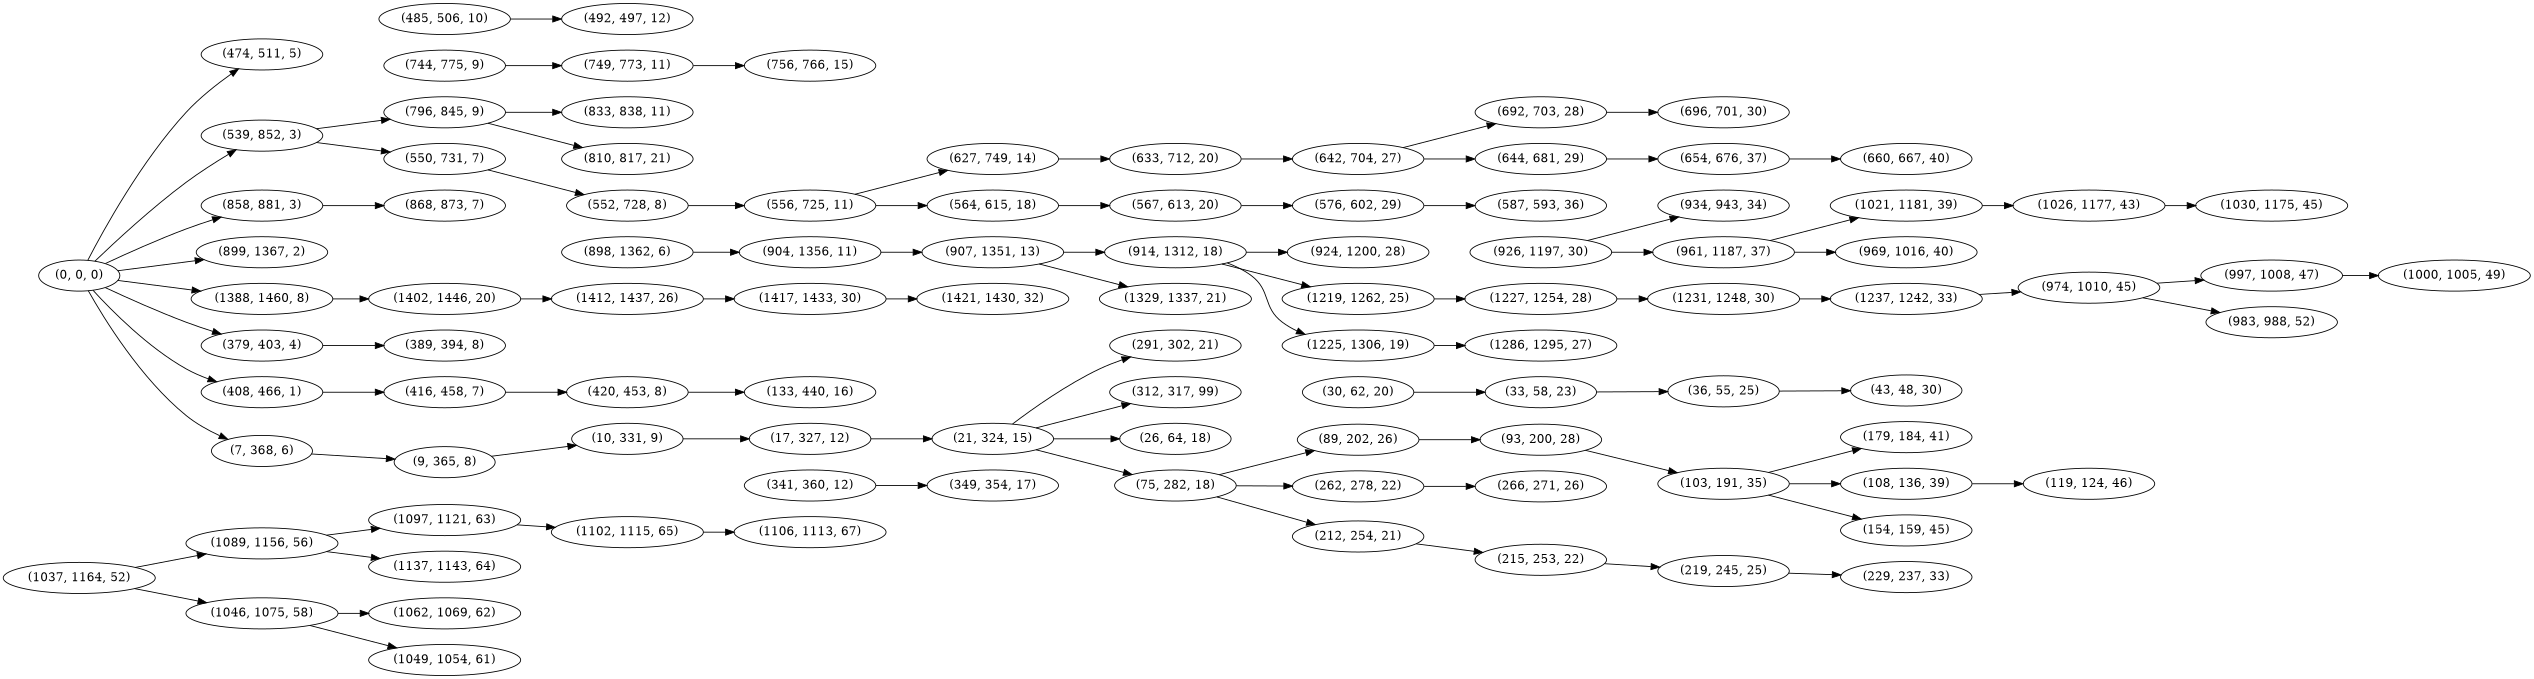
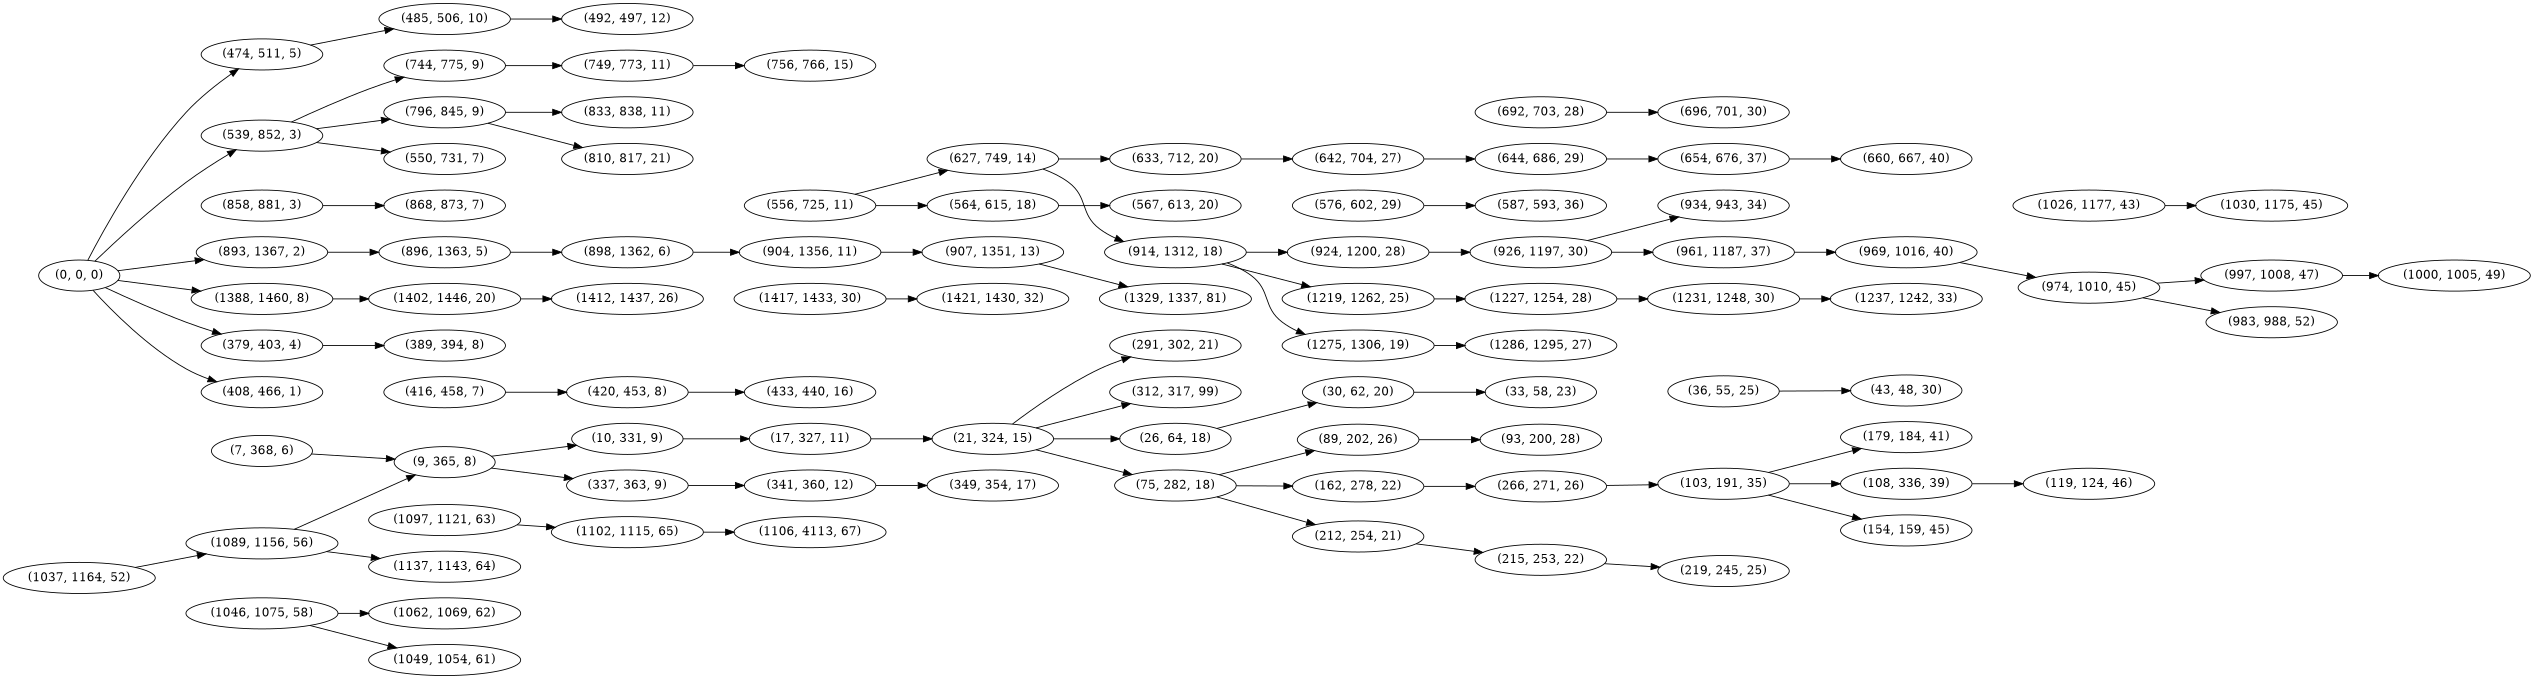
edge "(474, 511, 5)" -> "(485, 506, 10)": added
edge "(539, 852, 3)" -> "(744, 775, 9)": added
edge "(642, 704, 27)" -> "(692, 703, 28)": removed
node "(644, 681, 29)": label "(644, 681, 29)" -> "(644, 686, 29)"
node "(552, 728, 8)": removed
edge "(567, 613, 20)" -> "(576, 602, 29)": removed
node "(1021, 1181, 39)": removed
edge "(0, 0, 0)" -> "(858, 881, 3)": removed
node "(899, 1367, 2)": label "(899, 1367, 2)" -> "(893, 1367, 2)"
node "(896, 1363, 5)": added
edge "(907, 1351, 13)" -> "(914, 1312, 18)": now "(627, 749, 14)" -> "(914, 1312, 18)"
edge "(924, 1200, 28)" -> "(926, 1197, 30)": added
edge "(1237, 1242, 33)" -> "(974, 1010, 45)": now "(969, 1016, 40)" -> "(974, 1010, 45)"
edge "(1412, 1437, 26)" -> "(1417, 1433, 30)": removed
node "(1329, 1337, 21)": label "(1329, 1337, 21)" -> "(1329, 1337, 81)"
node "(1225, 1306, 19)": label "(1225, 1306, 19)" -> "(1275, 1306, 19)"
edge "(0, 0, 0)" -> "(7, 368, 6)": removed
edge "(408, 466, 1)" -> "(416, 458, 7)": removed
node "(133, 440, 16)": label "(133, 440, 16)" -> "(433, 440, 16)"
edge "(33, 58, 23)" -> "(36, 55, 25)": removed
edge "(26, 64, 18)" -> "(30, 62, 20)": added
node "(17, 327, 12)": label "(17, 327, 12)" -> "(17, 327, 11)"
edge "(93, 200, 28)" -> "(103, 191, 35)": now "(266, 271, 26)" -> "(103, 191, 35)"
node "(108, 136, 39)": label "(108, 136, 39)" -> "(108, 336, 39)"
node "(337, 363, 9)": added
node "(262, 278, 22)": label "(262, 278, 22)" -> "(162, 278, 22)"
edge "(1089, 1156, 56)" -> "(1097, 1121, 63)": now "(1089, 1156, 56)" -> "(9, 365, 8)"
node "(1106, 1113, 67)": label "(1106, 1113, 67)" -> "(1106, 4113, 67)"
node "(229, 237, 33)": removed
edge "(1037, 1164, 52)" -> "(1046, 1075, 58)": removed
